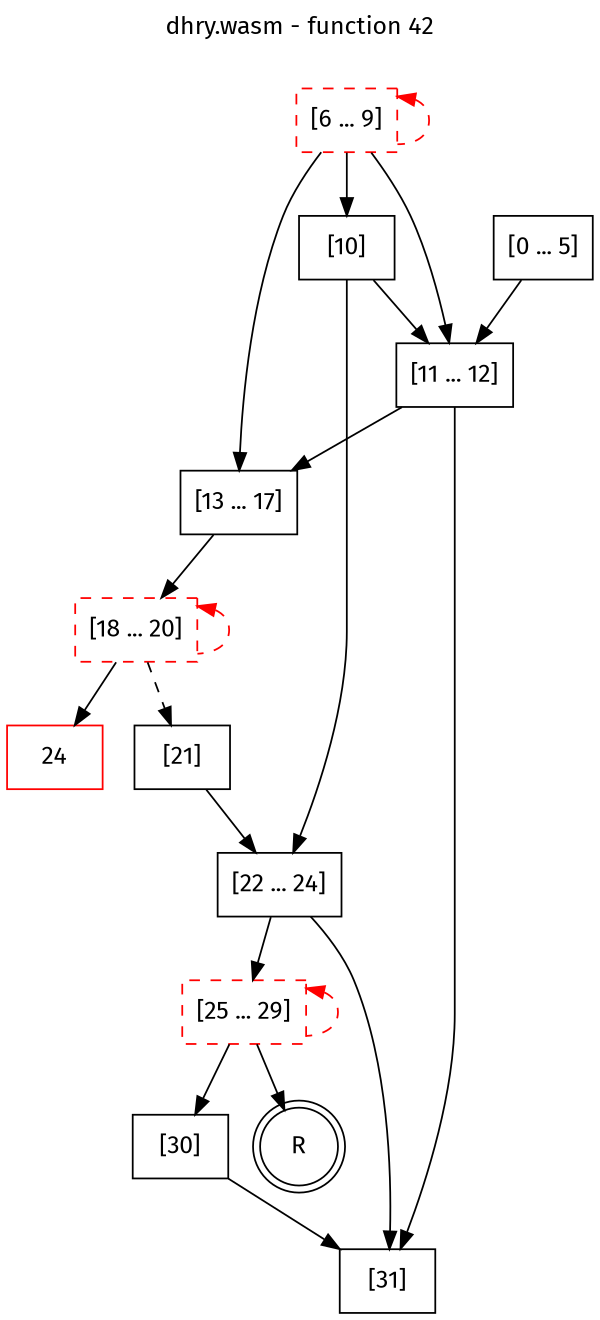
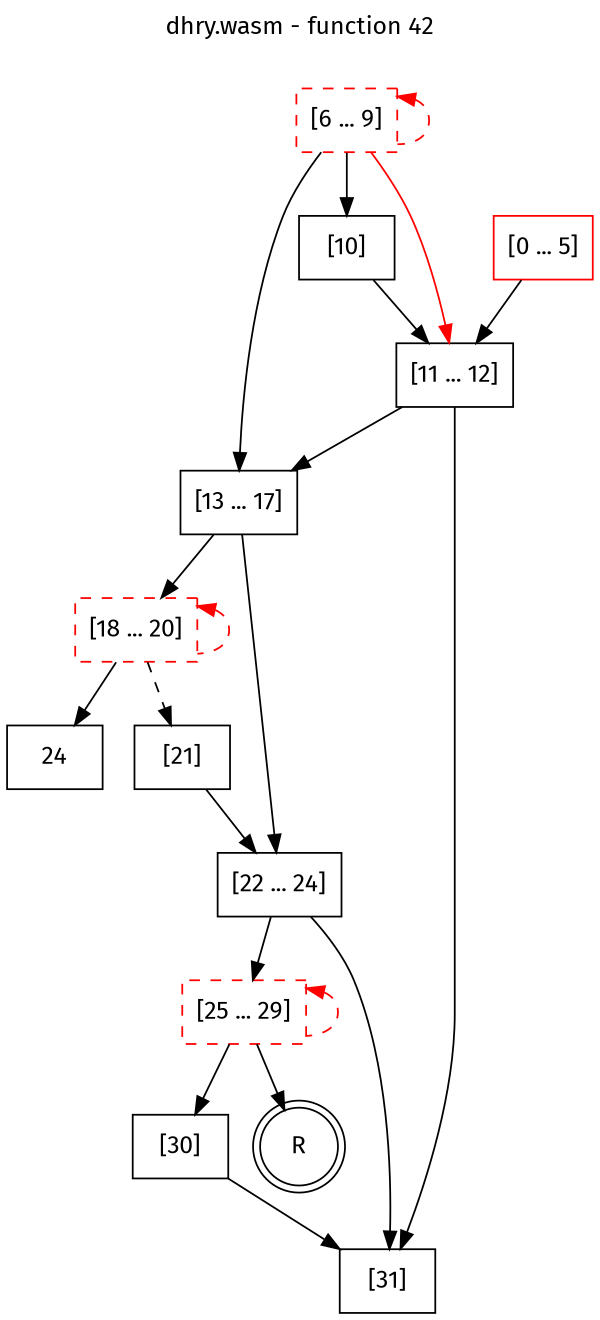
edge "[6 ... 9]" -> "[11 ... 12]": color black -> red
node "[0 ... 5]": color black -> red
edge "[10]" -> "[22 ... 24]": now "[13 ... 17]" -> "[22 ... 24]"
node "24": color red -> black
